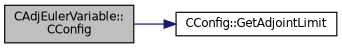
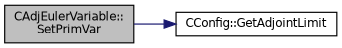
node "CAdjEulerVariable:: CConfig": label "CAdjEulerVariable:: CConfig" -> "CAdjEulerVariable:: SetPrimVar"
